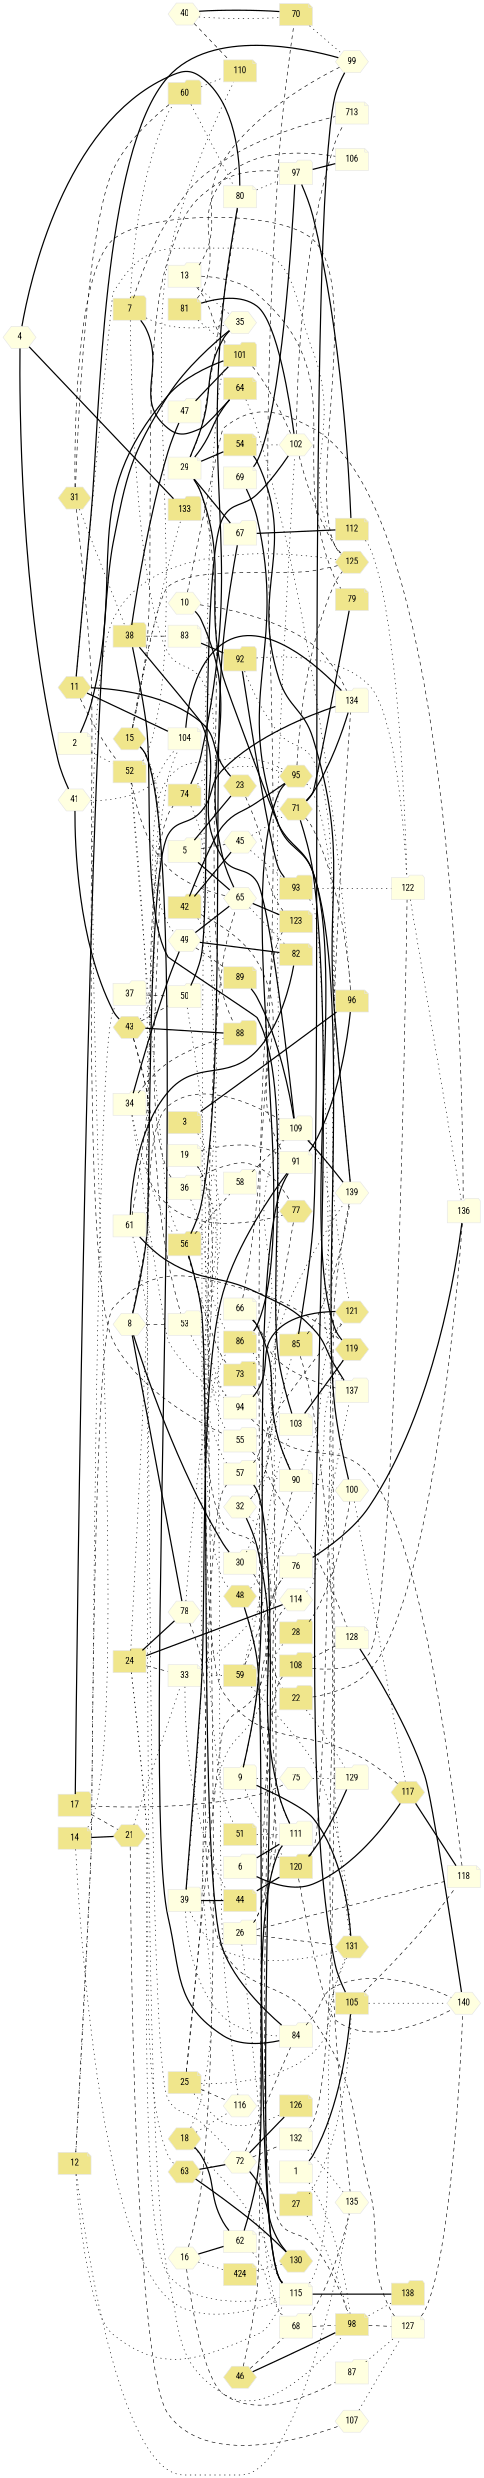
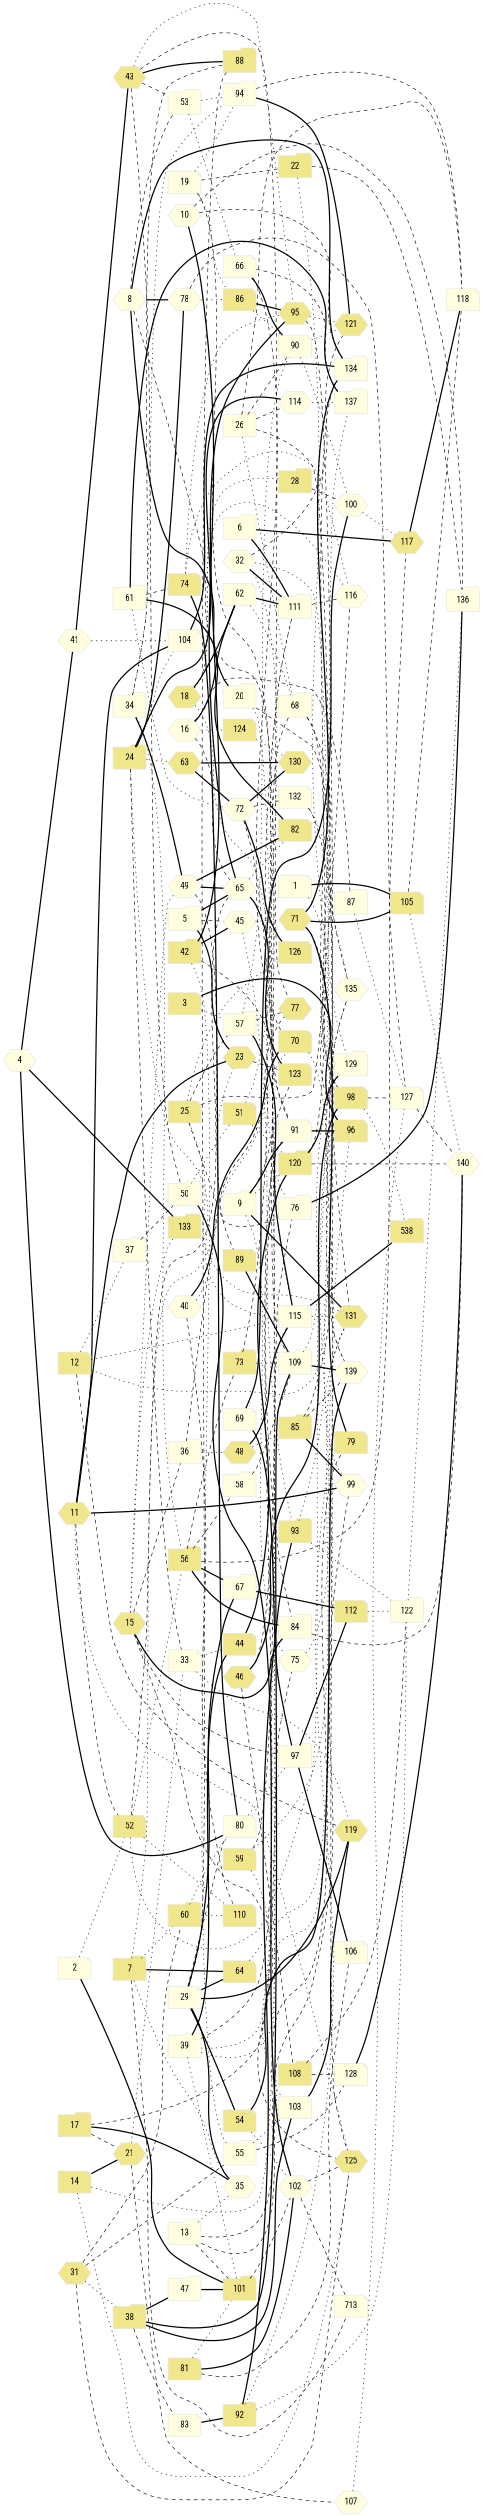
edge "116" -- "111": added
edge "91" -- "39": style bold -> dashed
node "30": label "30" -> "20"
edge "33" -- "59": removed
node "27": removed
node "424": label "424" -> "124"
node "138": label "138" -> "538"
